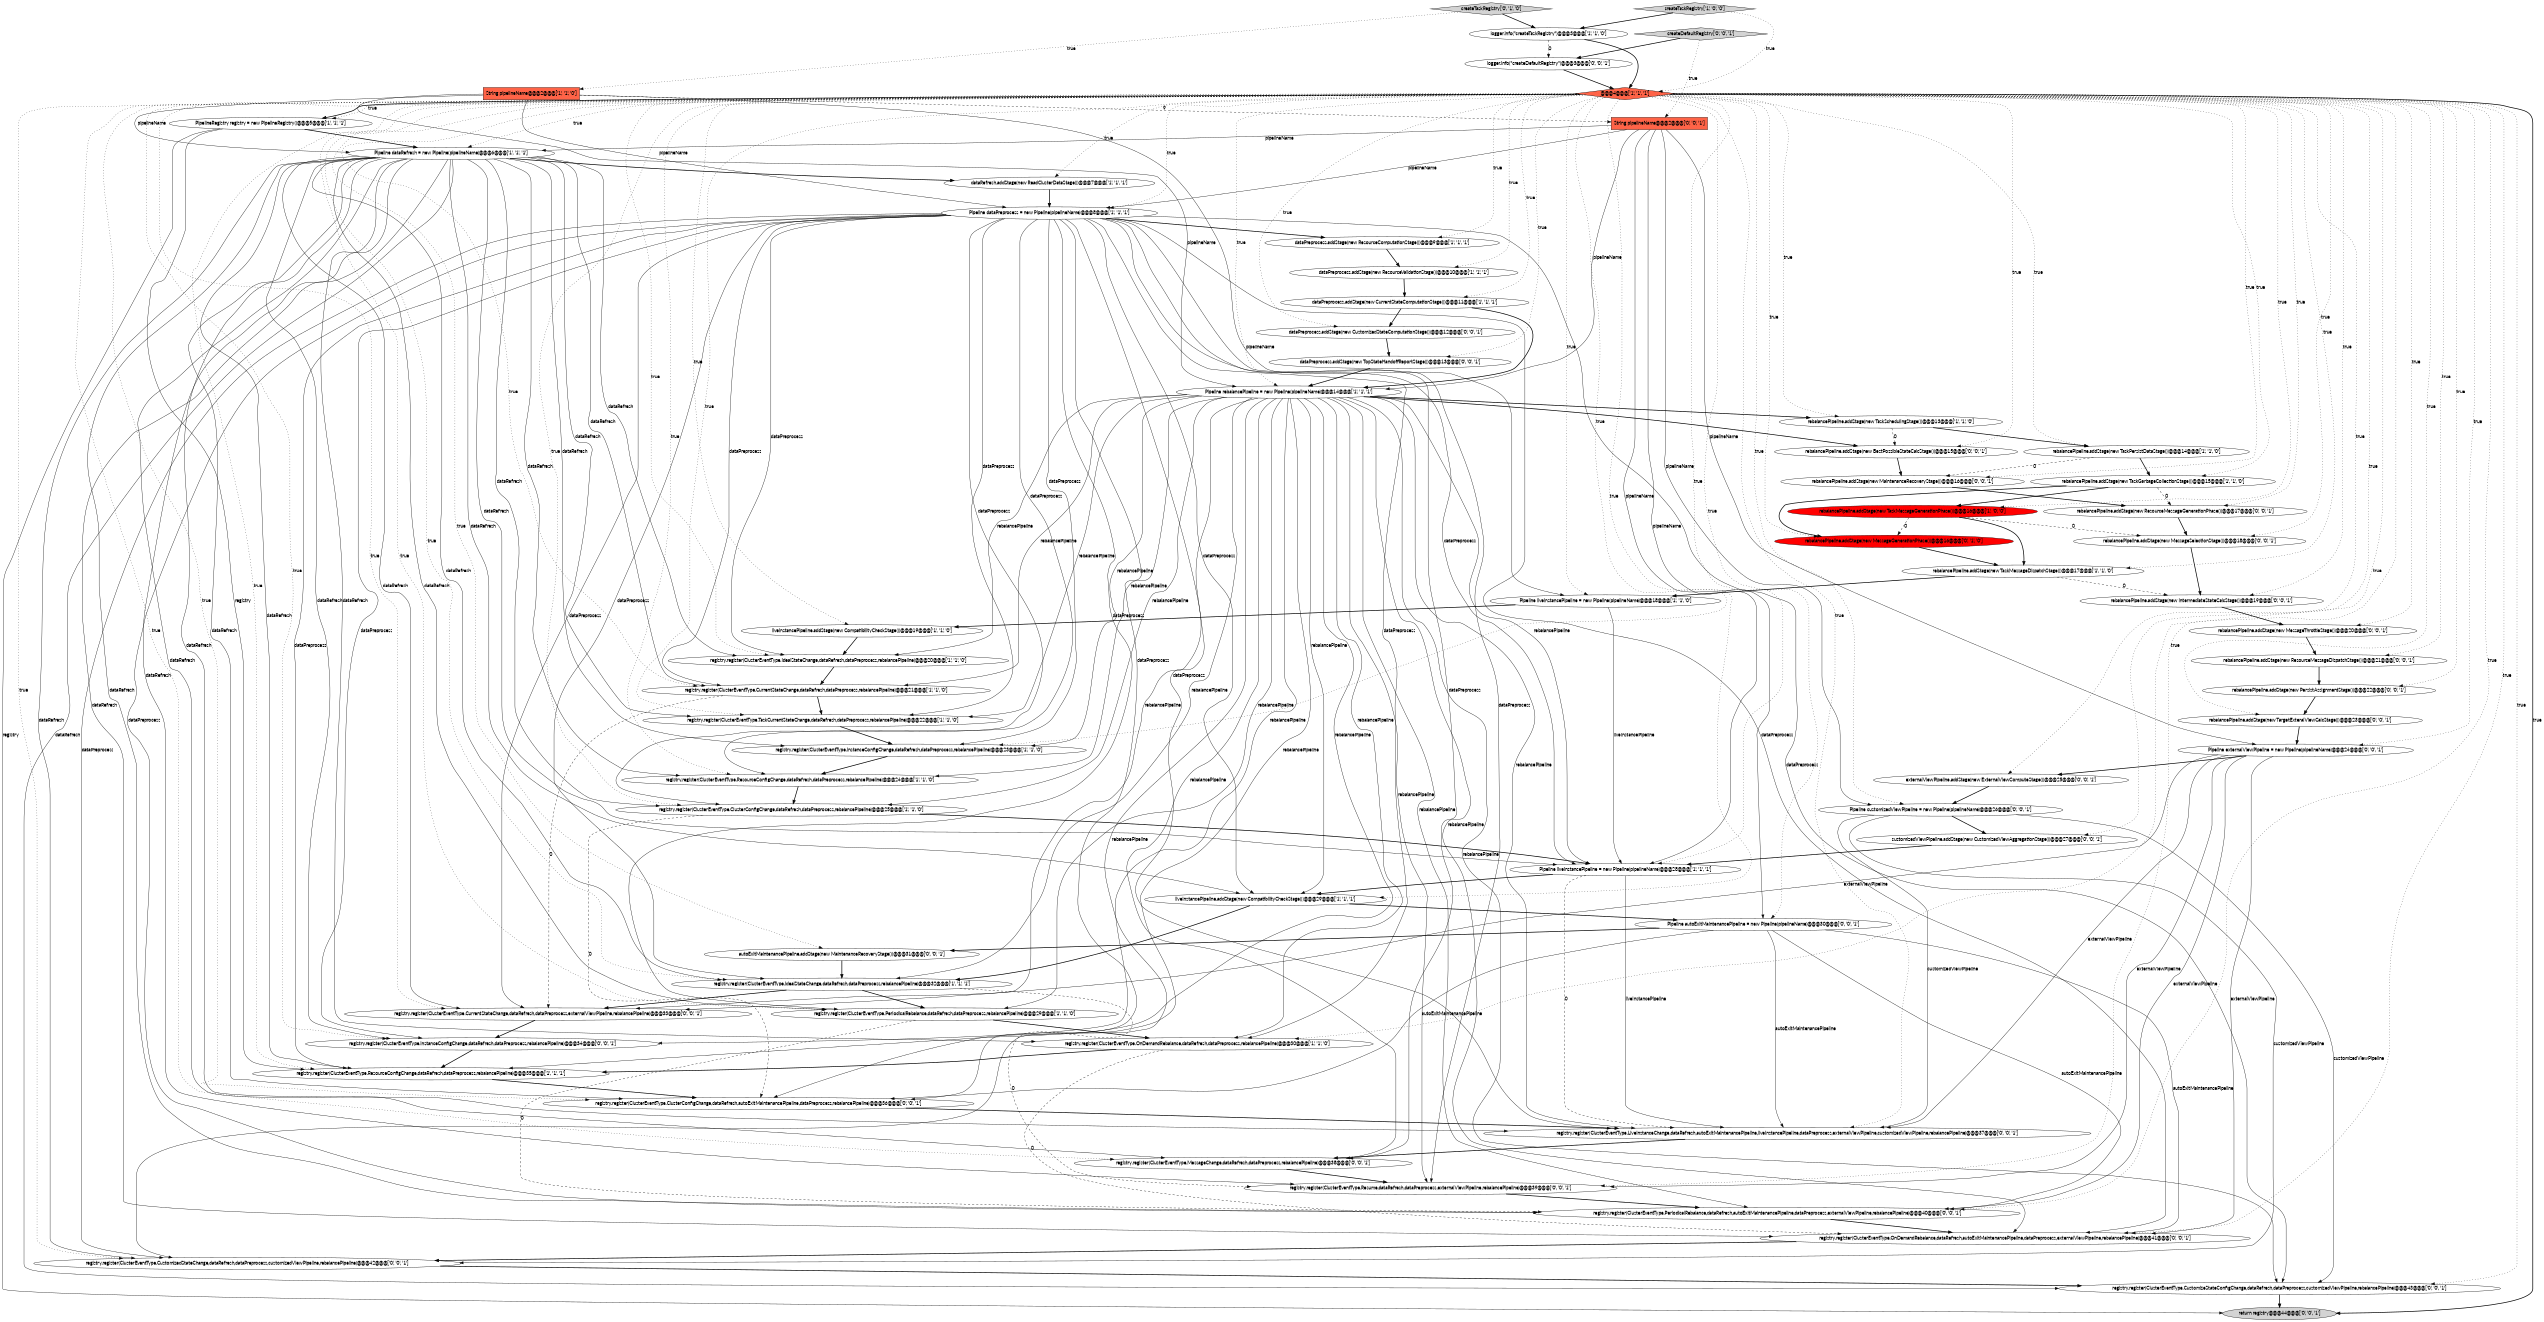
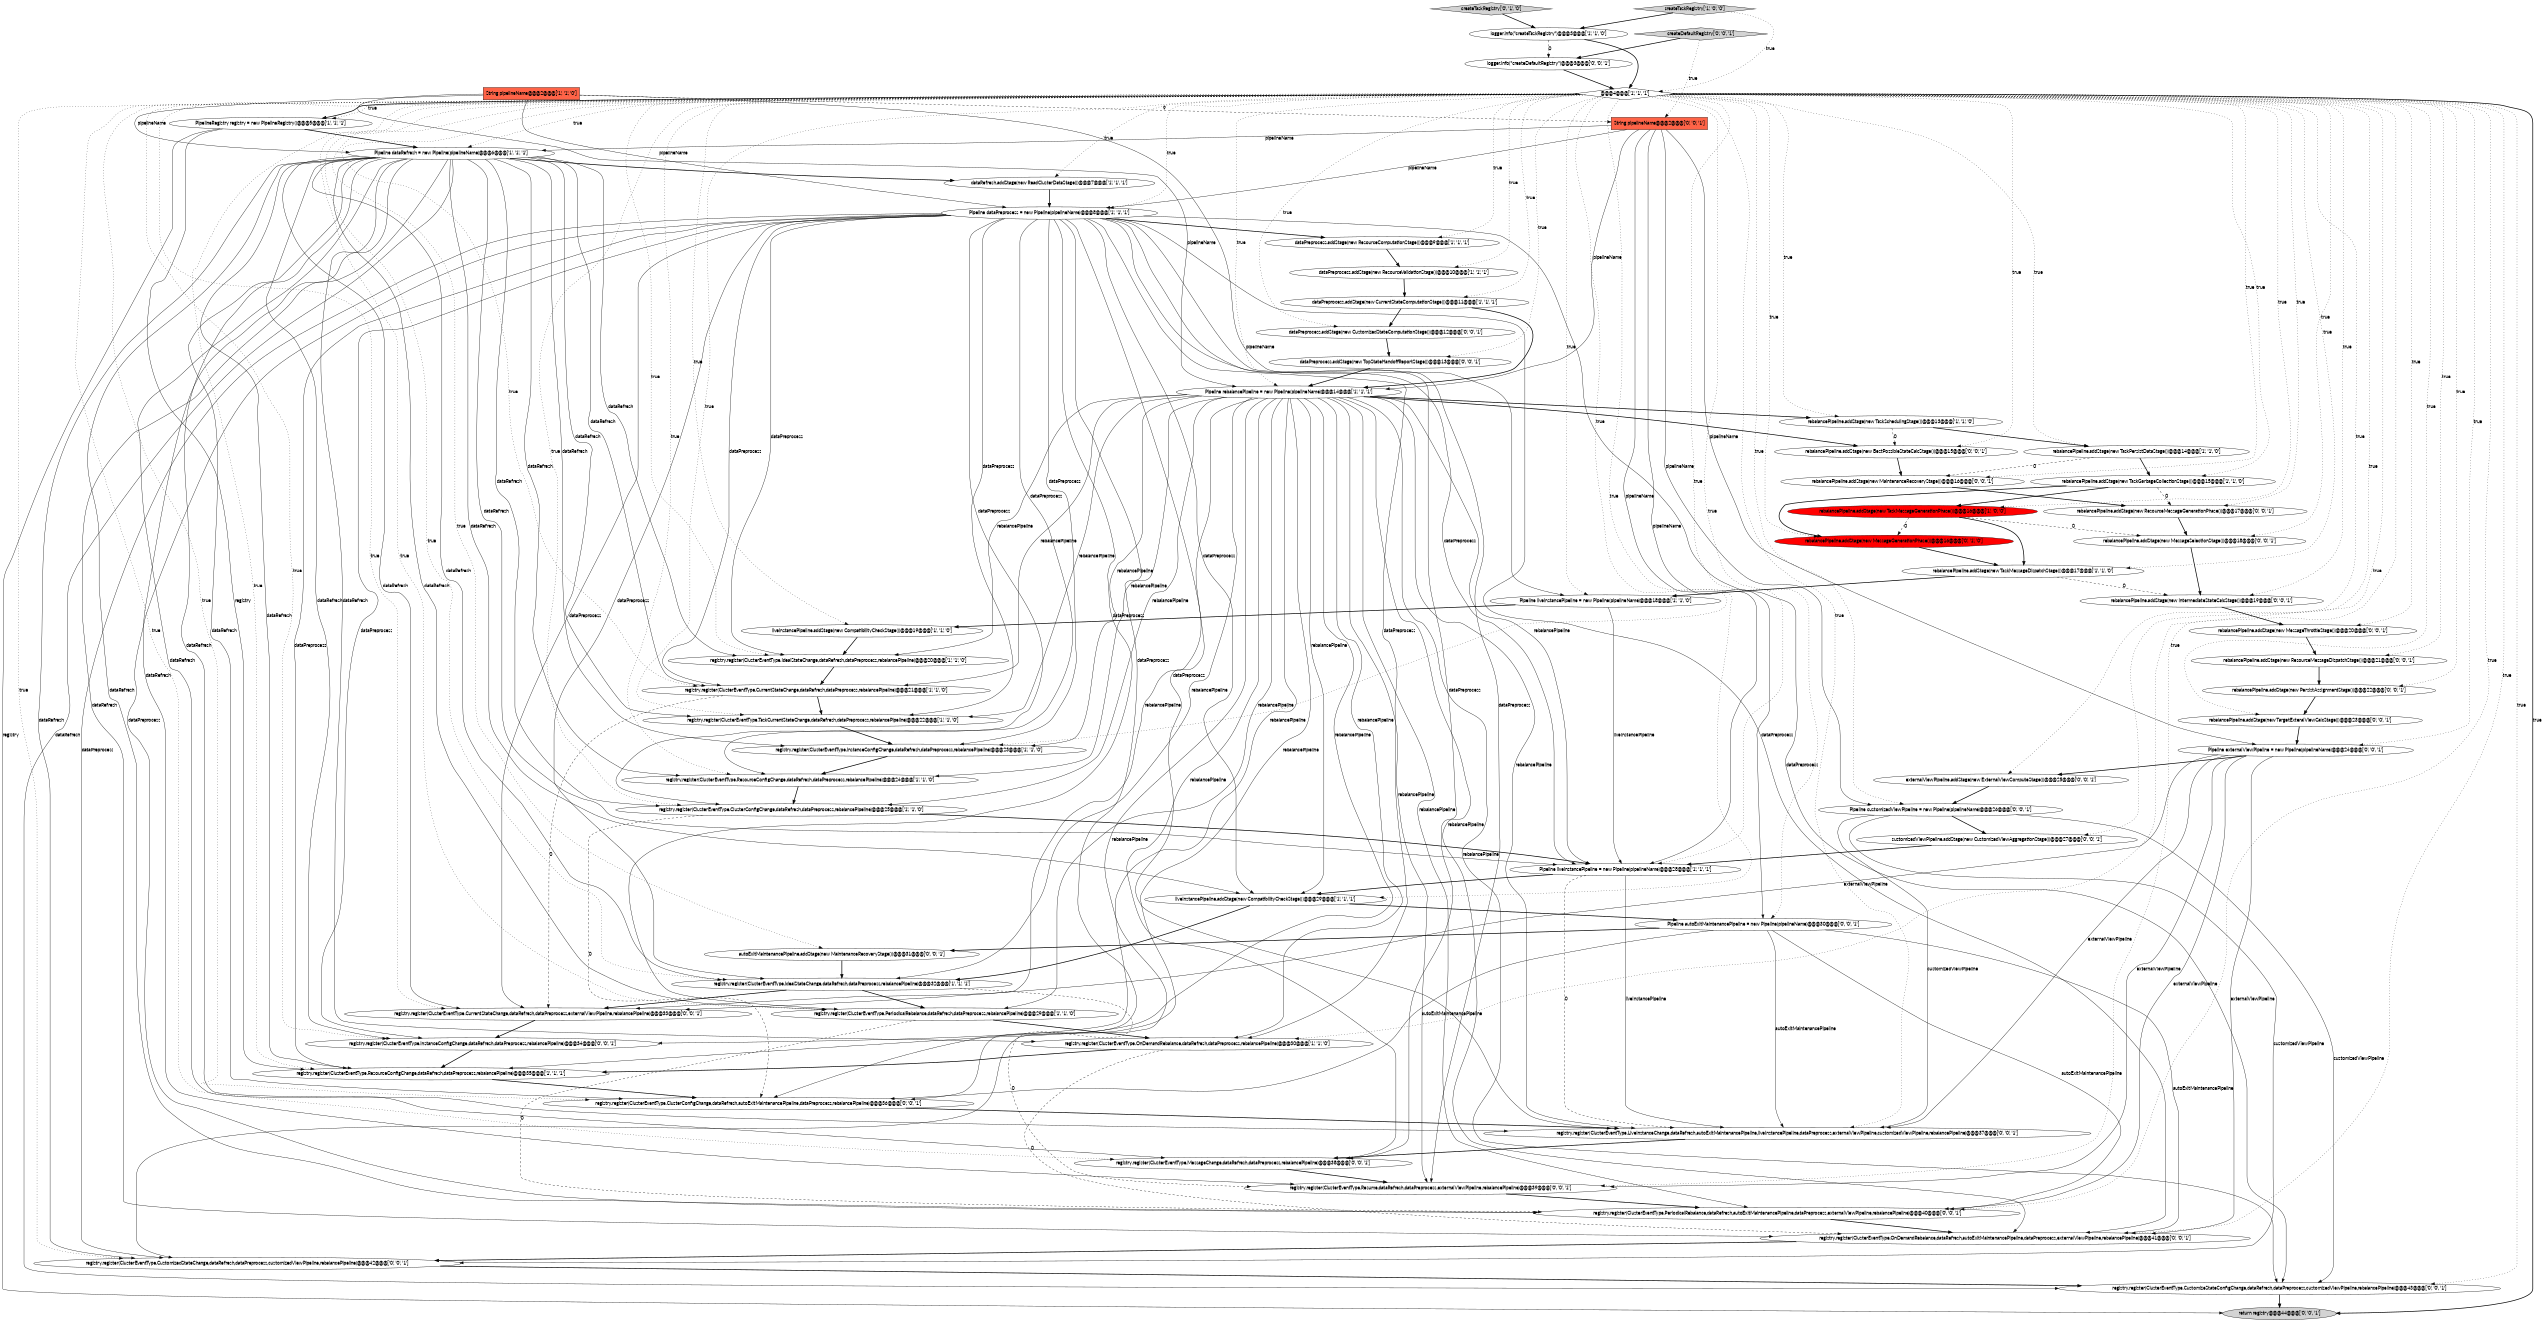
edge "createTaskRegistry['0', '1', '0']" -> "String pipelineName@@@2@@@['1', '1', '0']": removed, label "true"
node "@@@4@@@['1', '1', '1']": fillcolor tomato -> white
